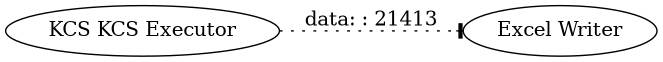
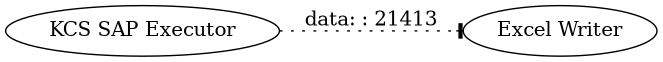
node "KCS KCS Executor": label "KCS KCS Executor" -> "KCS SAP Executor"
